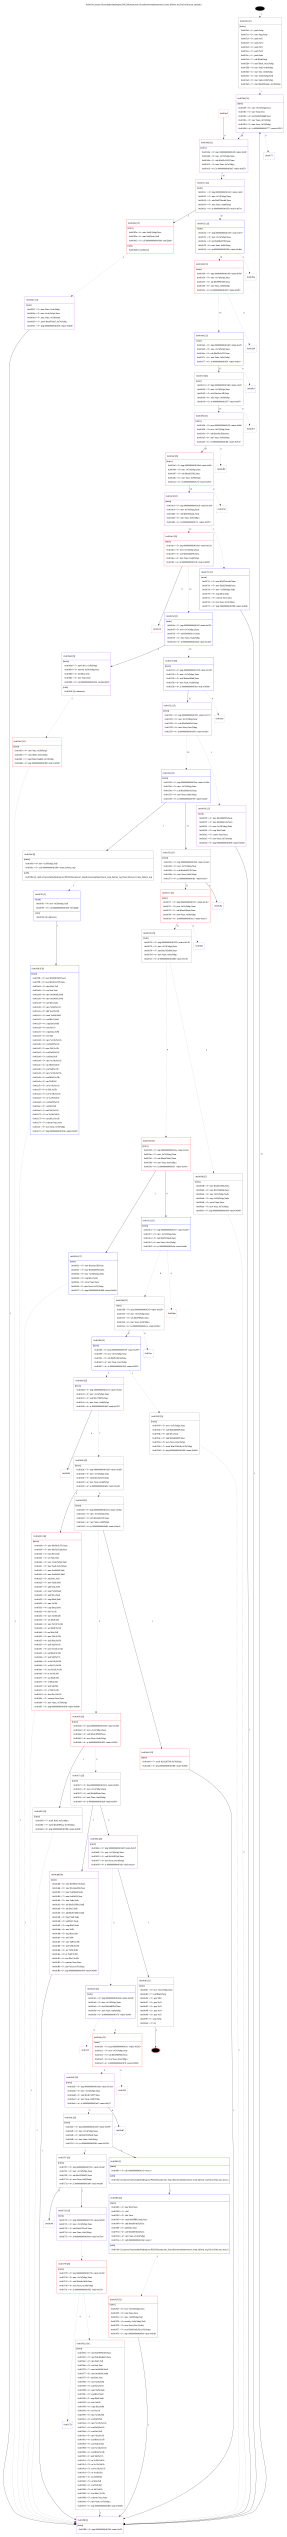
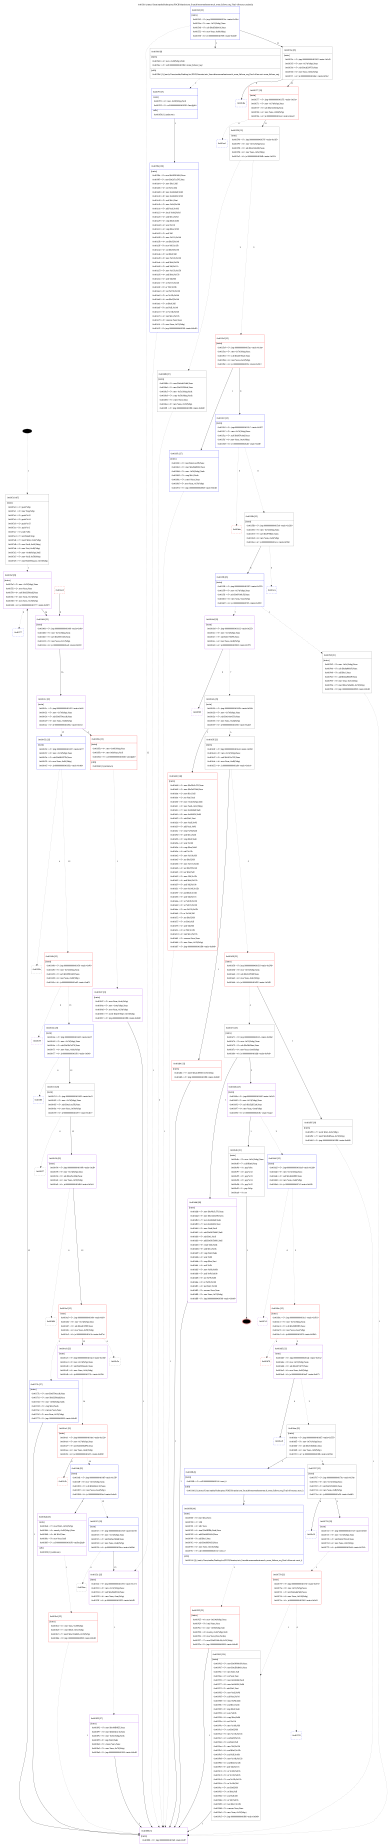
edge "0x4014c8 [25]" -> "0x40175c [27]": now "0x4014af [25]" -> "0x40175c [27]"
edge "0x40152c [25]" -> "0x401545 [25]": reversed
